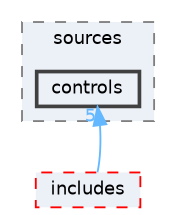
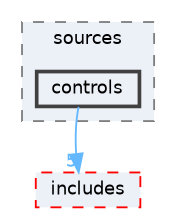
edge "includes" -> "controls": reversed
